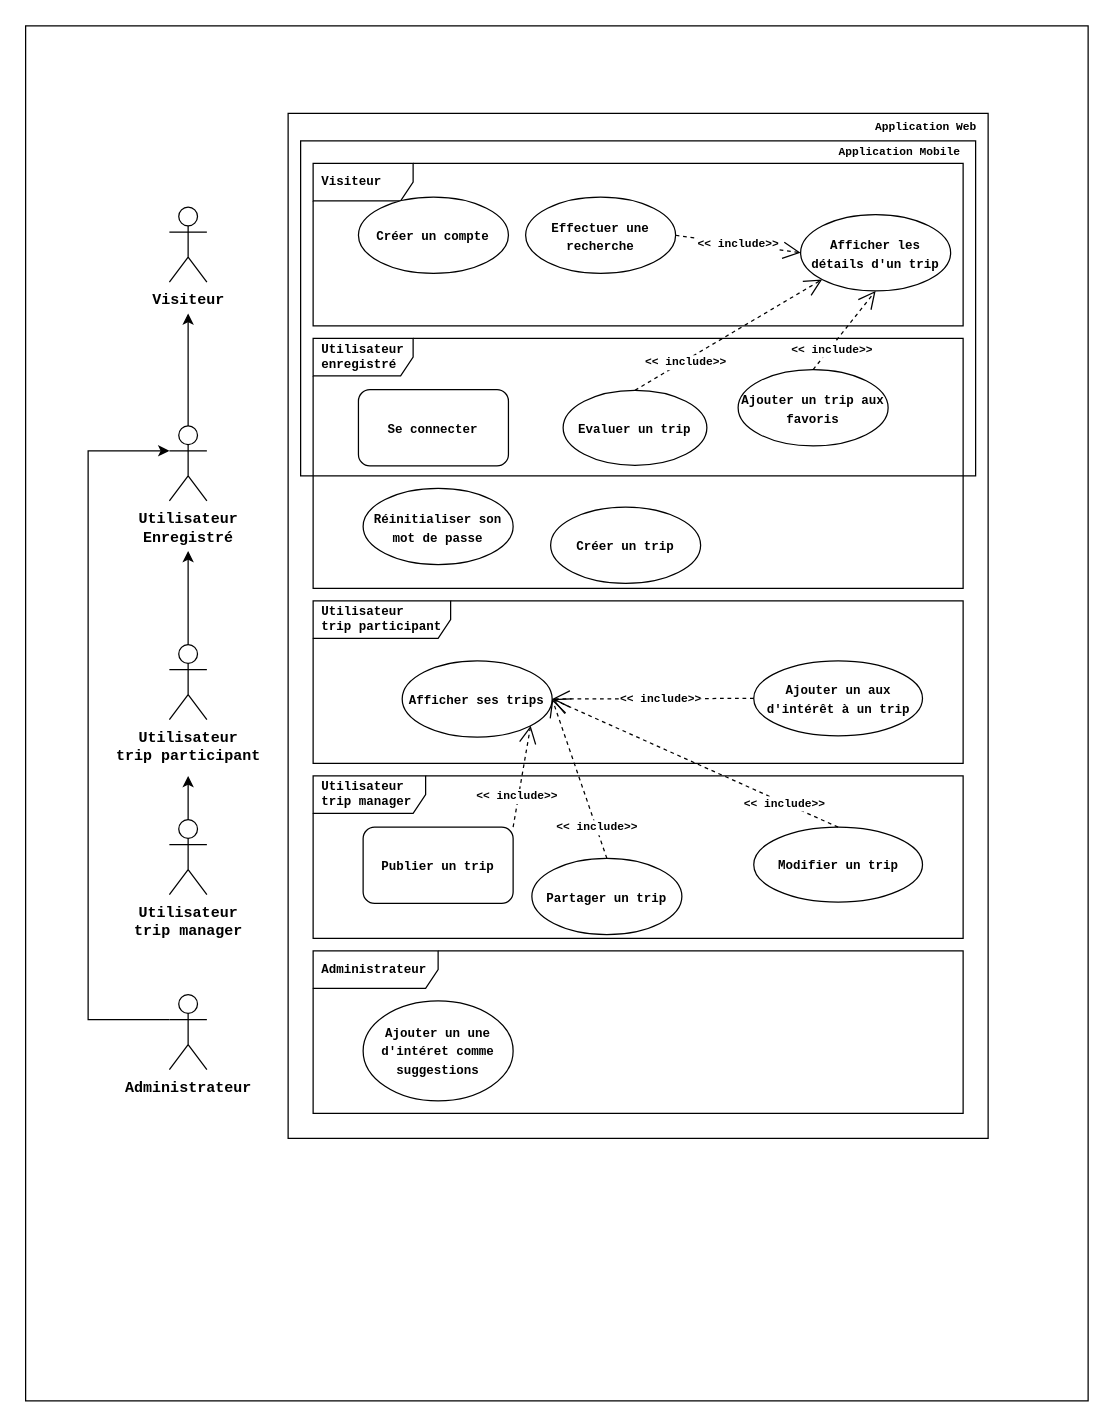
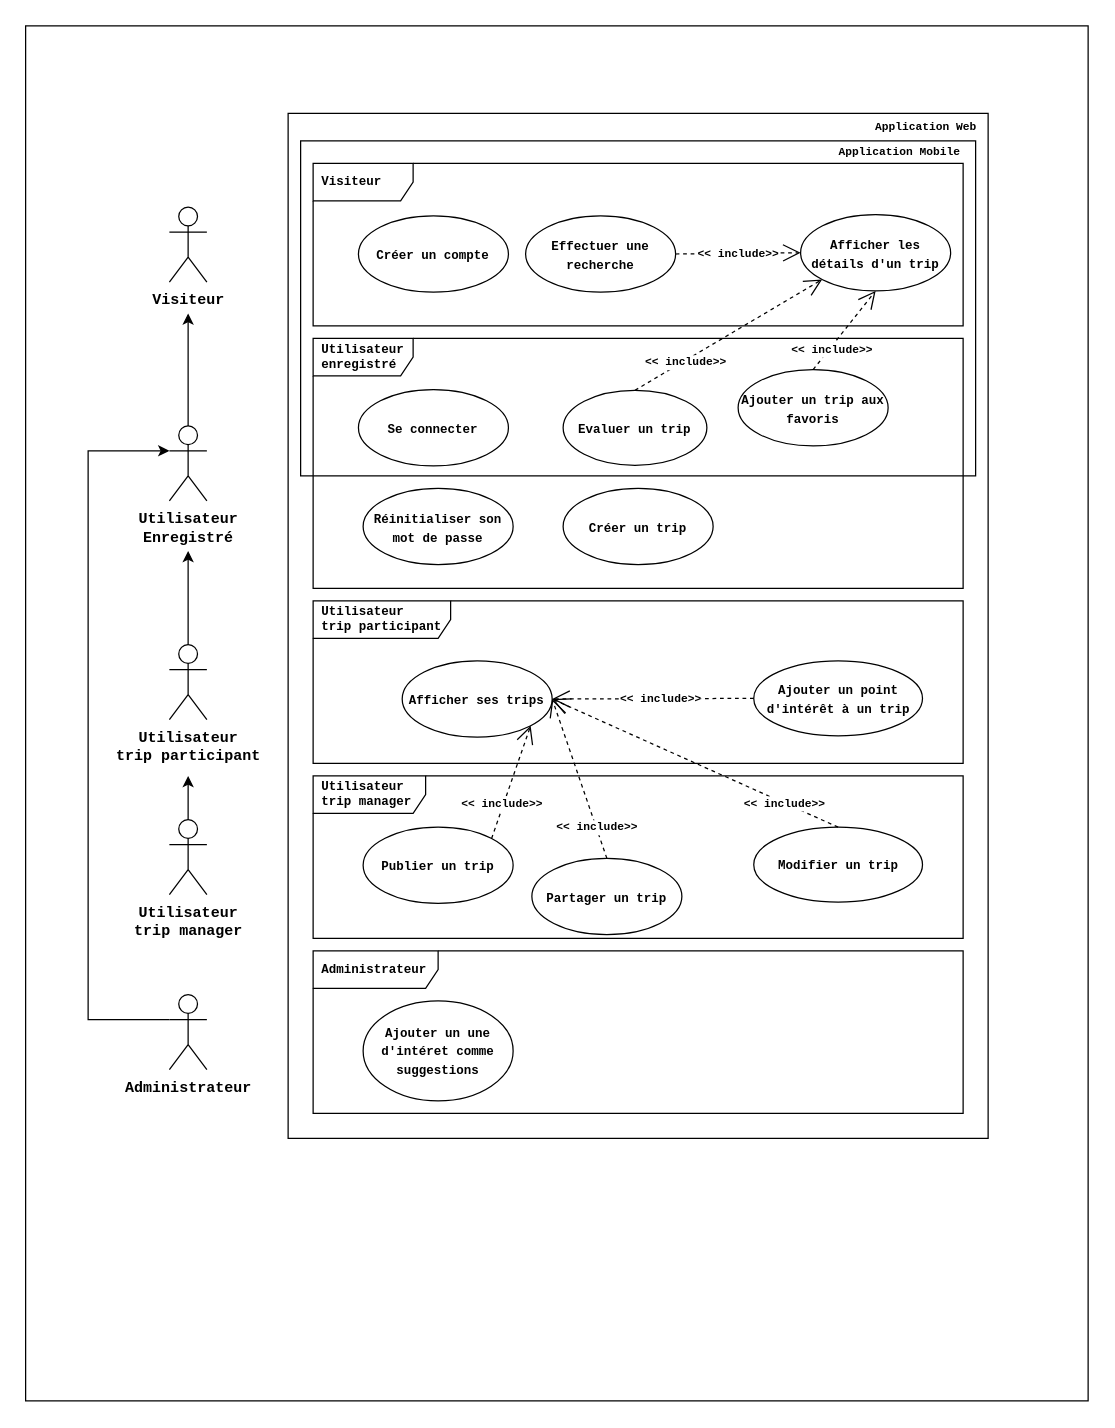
node "Créer un compte": moved (433, 235) -> (433, 254)
node "Effectuer une recherche": moved (601, 235) -> (601, 254)
node "Se connecter": shape rounded rectangle -> ellipse
node "Créer un trip": moved (626, 545) -> (638, 526)
node "Ajouter un aux d'intérêt à un trip": label "Ajouter un aux d'intérêt à un trip" -> "Ajouter un point d'intérêt à un trip"
node "Publier un trip": shape rounded rectangle -> ellipse
